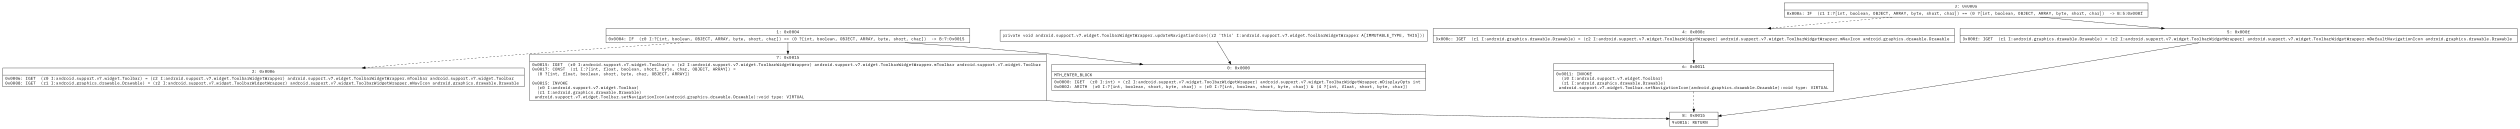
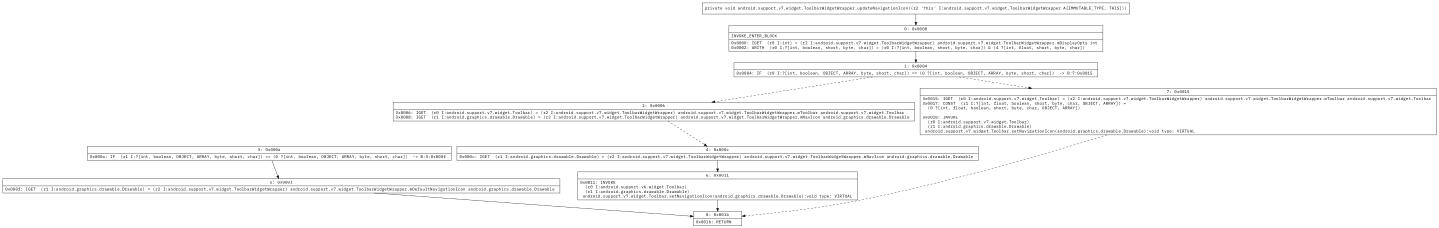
edge "3: 0x000a" -> "4: 0x000c": now "2: 0x0006" -> "4: 0x000c"
edge "1: 0x0004" -> "7: 0x0015": style solid -> dashed
edge "1: 0x0004" -> "0: 0x0000": reversed
node "0: 0x0000": text "MTH_ENTER_BLOCK" -> "INVOKE_ENTER_BLOCK"
node "6: 0x0011": text "(r0 I:android.support.v7.widget.Toolbar)" -> "(r0 I:android.support.v6.widget.Toolbar)"
node "7: 0x0015": text "0x0015: INVOKE" -> "0x0018: INVOKE"
edge "6: 0x0011" -> "8: 0x001b": style dashed -> solid
edge "7: 0x0015" -> "8: 0x001b": style solid -> dashed
node "8: 0x001b": text "9x001b: RETURN" -> "0x001b: RETURN"
